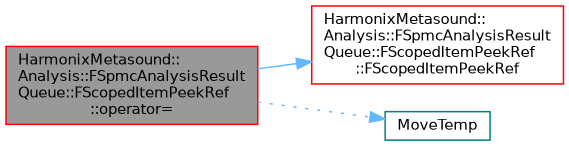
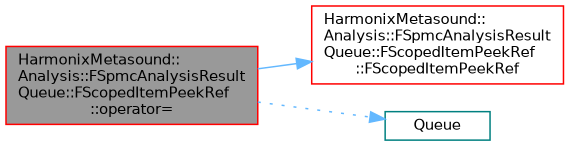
node "MoveTemp": label "MoveTemp" -> "Queue"
